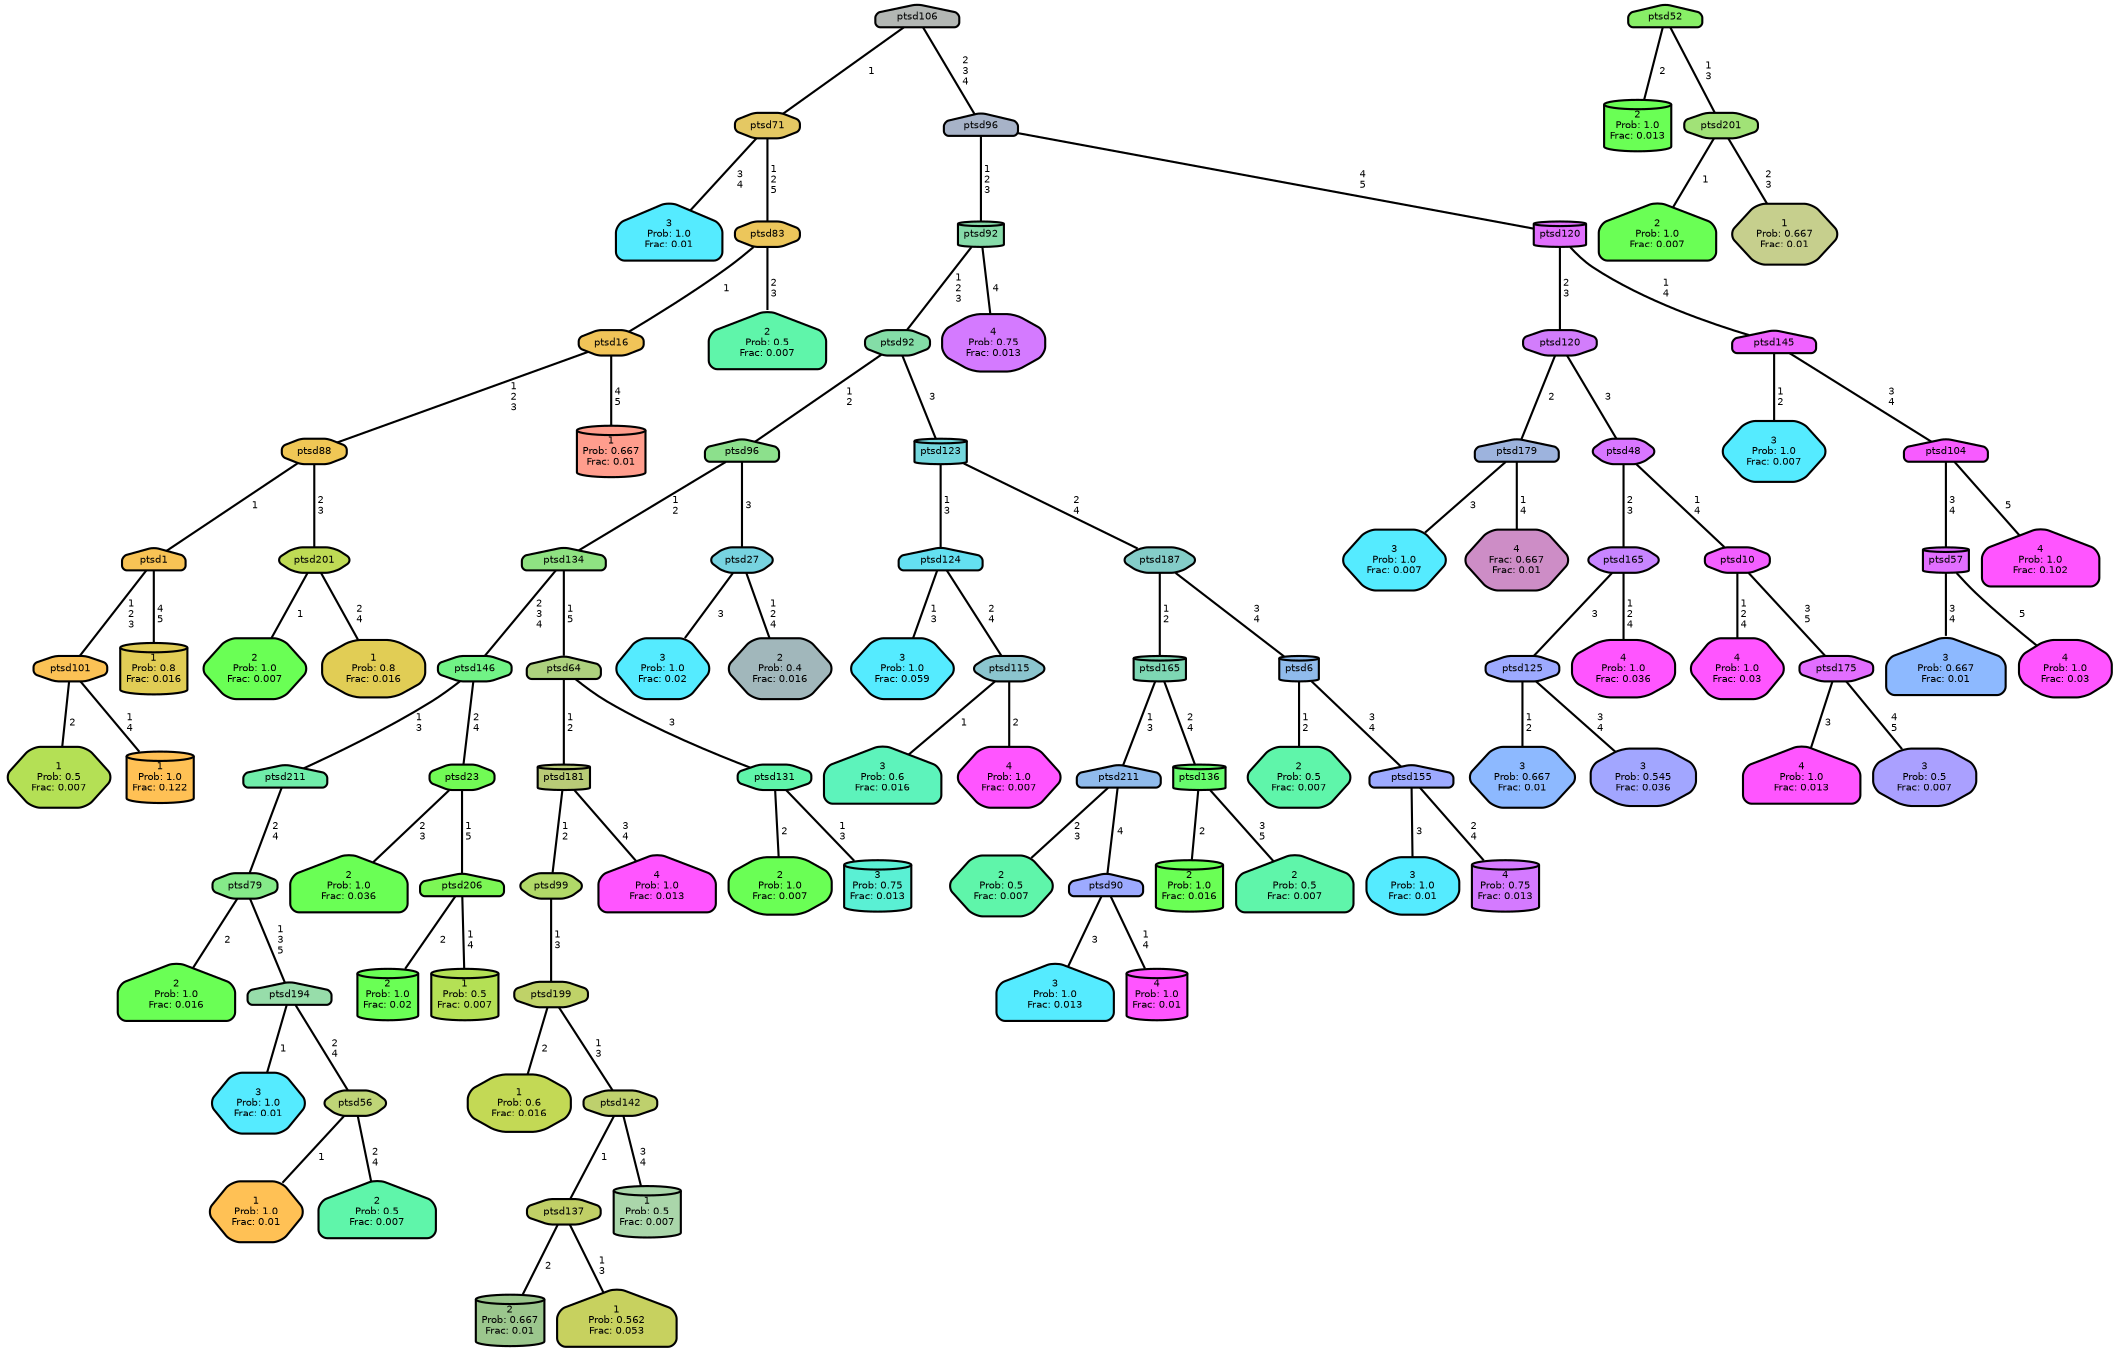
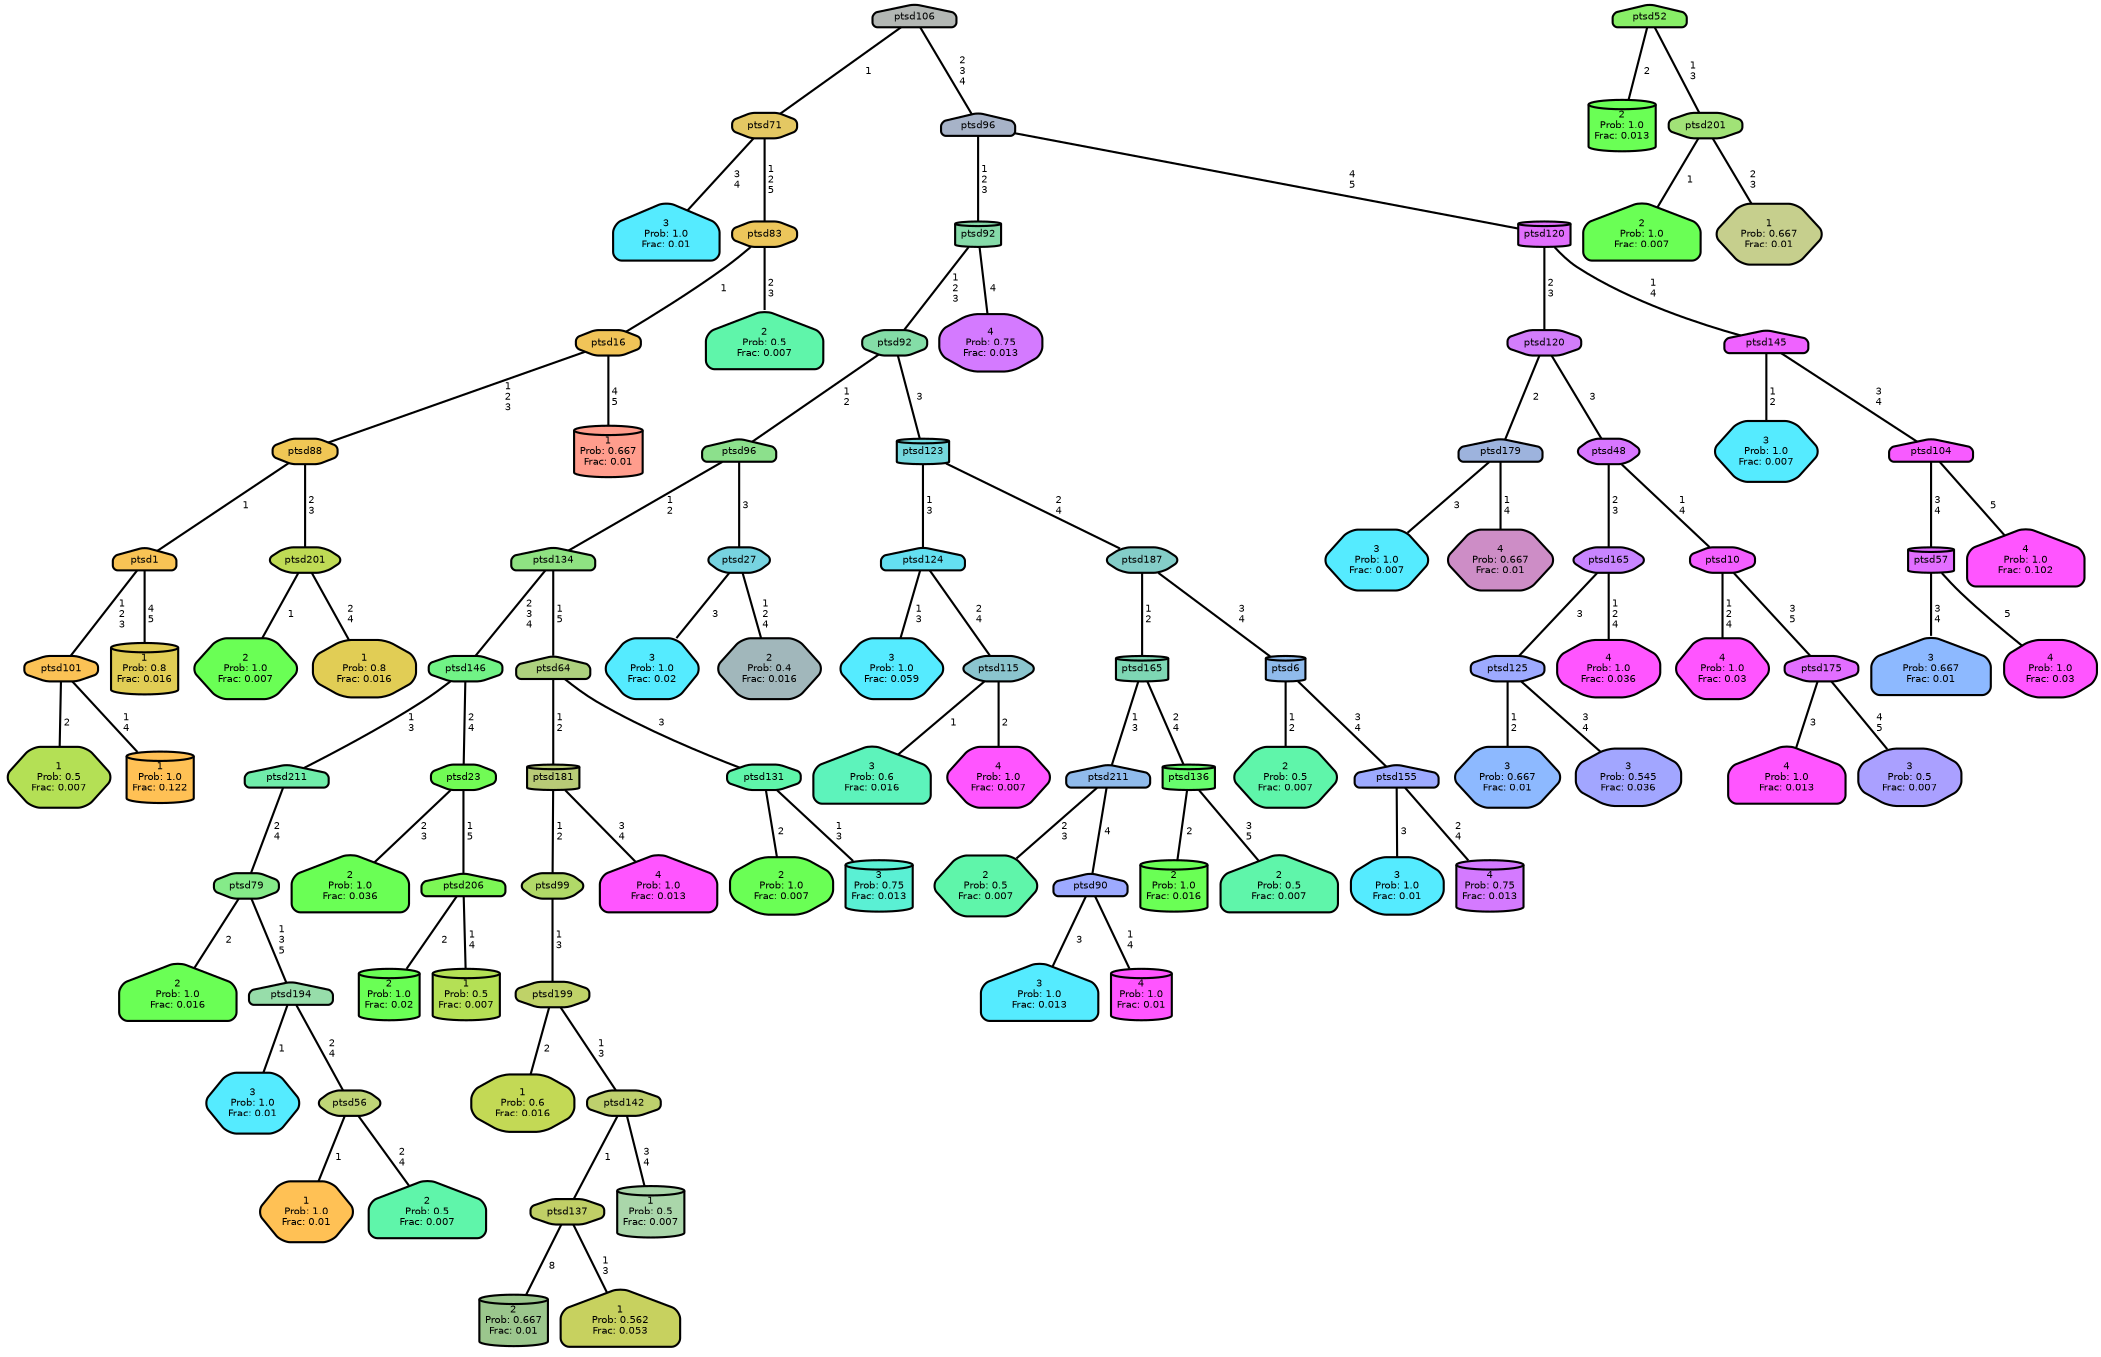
node "4 Frac: 0.667 Frac: 0.01": label "4 Frac: 0.667 Frac: 0.01" -> "4 Prob: 0.667 Frac: 0.01"
edge "ptsd137" -- "2 Prob: 0.667 Frac: 0.01": label " 2" -> " 8"
